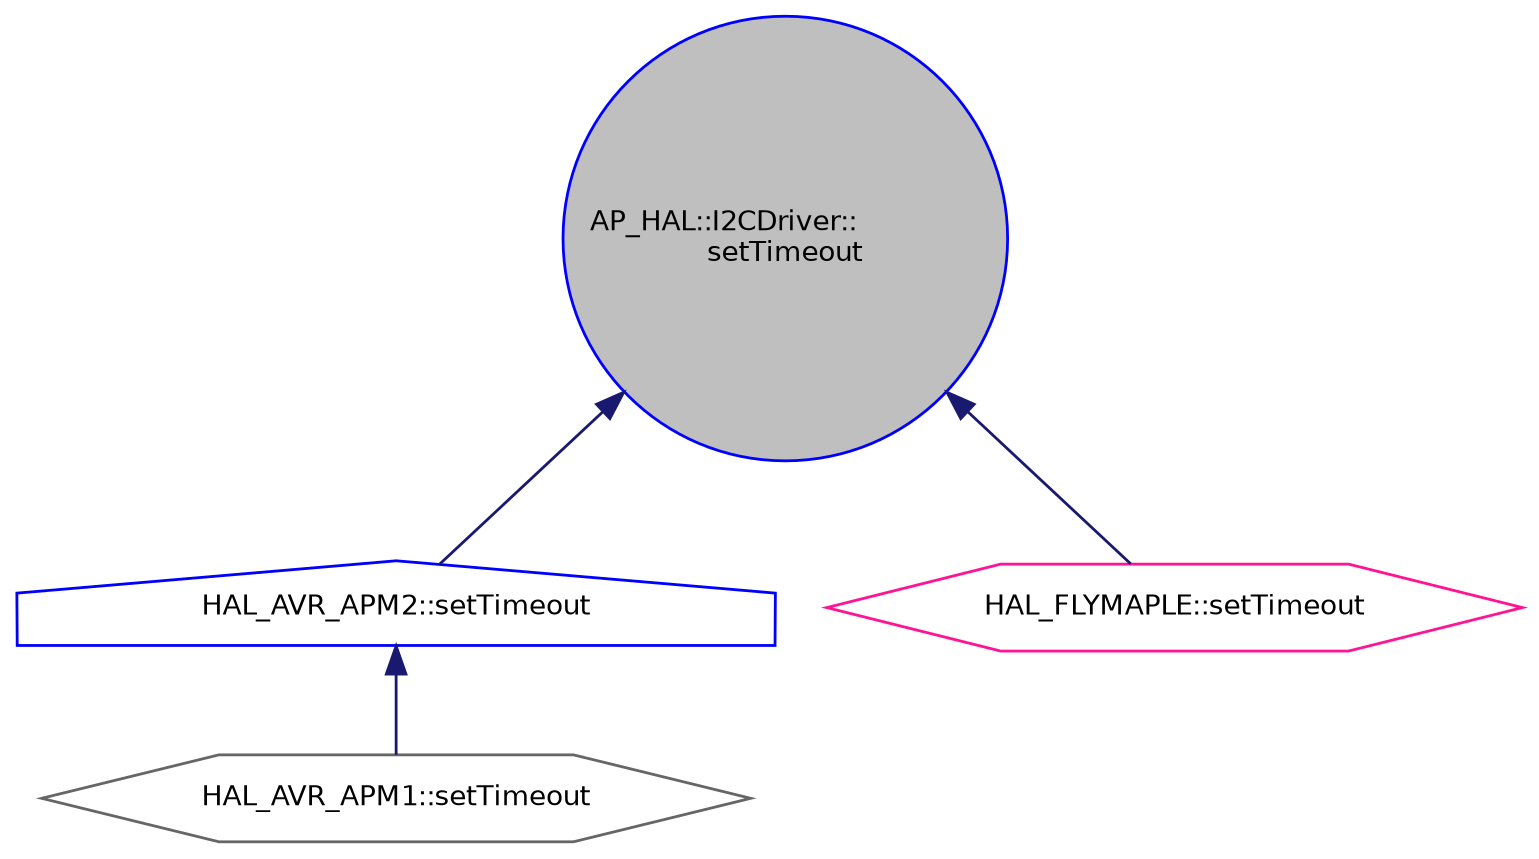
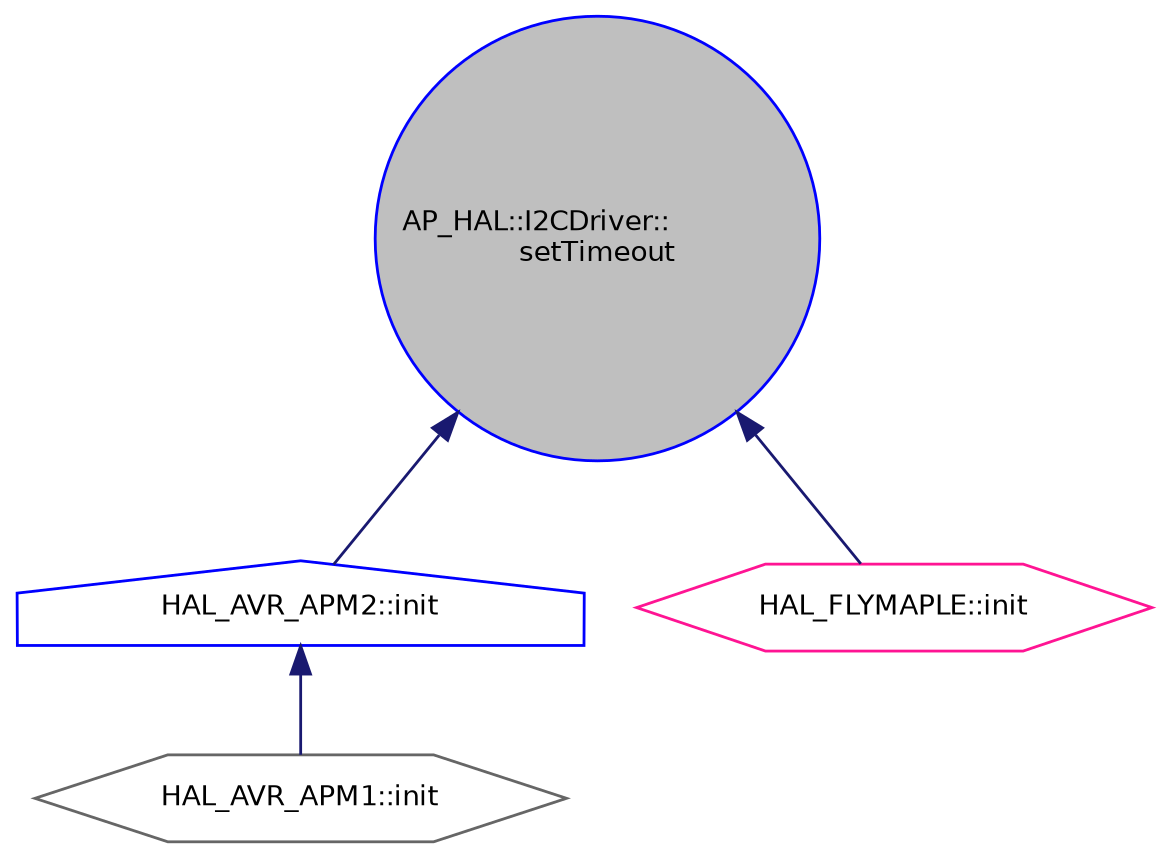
node "HAL_AVR_APM2::setTimeout": label "HAL_AVR_APM2::setTimeout" -> "HAL_AVR_APM2::init"
node "HAL_FLYMAPLE::setTimeout": label "HAL_FLYMAPLE::setTimeout" -> "HAL_FLYMAPLE::init"
node "HAL_AVR_APM1::setTimeout": label "HAL_AVR_APM1::setTimeout" -> "HAL_AVR_APM1::init"
